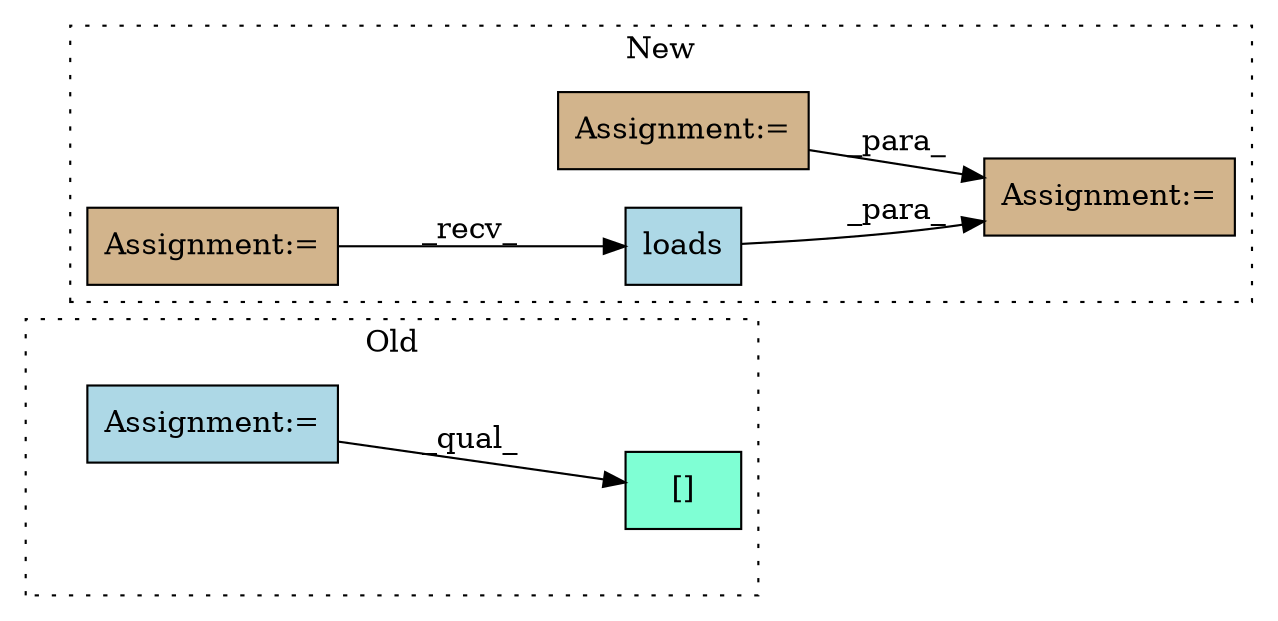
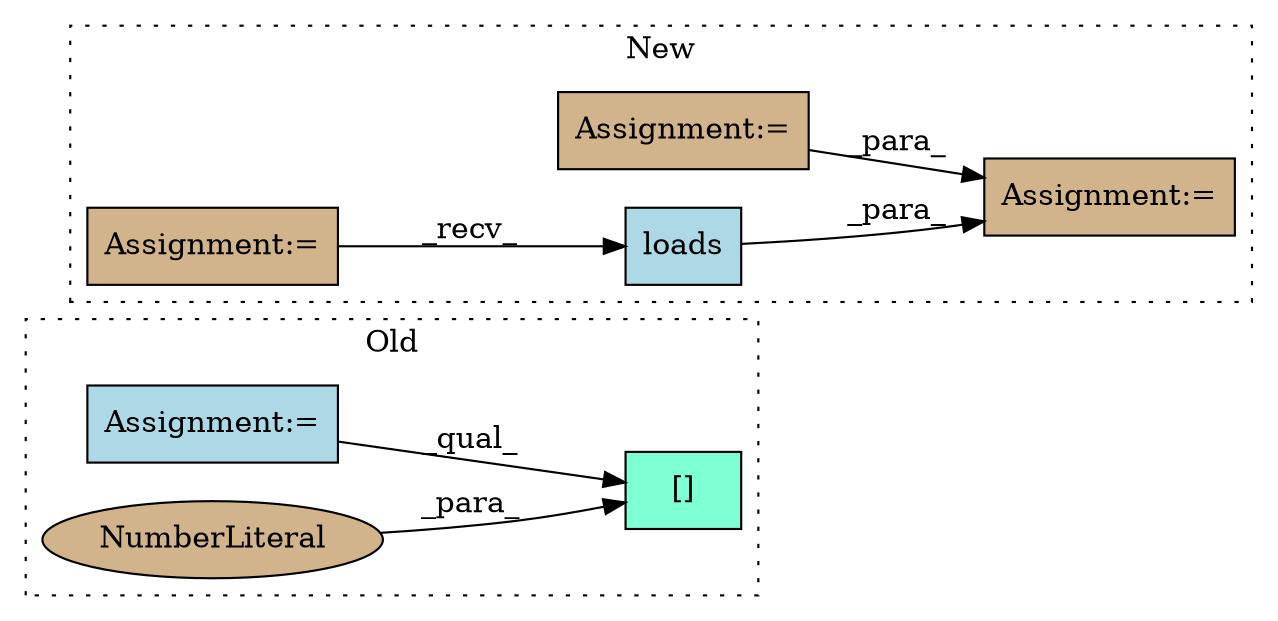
node "NumberLiteral": added
